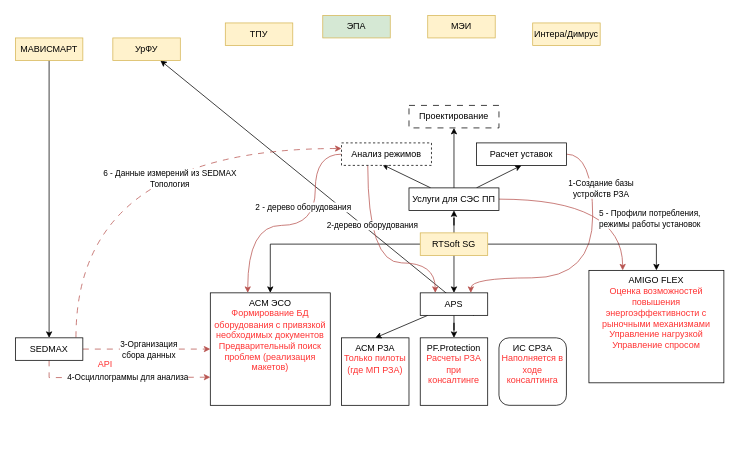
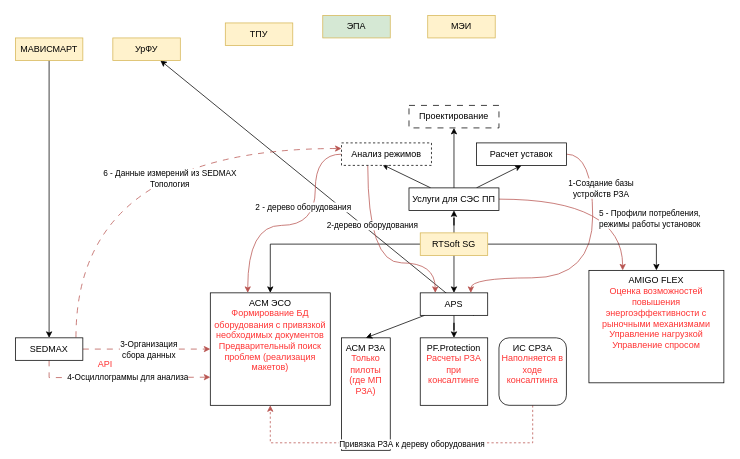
node "Интера/Димрус": removed
node "АСМ РЗА Только пилоты (где МП РЗА)": size 68x68 -> 49x113
edge "ИС СРЗА Наполняется в ходе консалтинга" -> "АСМ ЭСО Формирование БД оборудования с привязкой необходимых документов Предварительный поиск проблем (реализация макетов)": added, label "Привязка РЗА к дереву оборудования"
